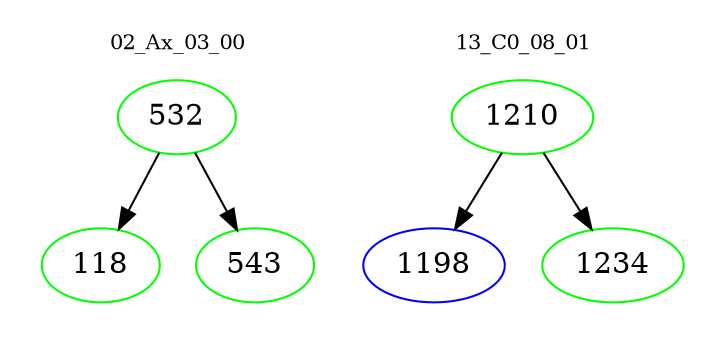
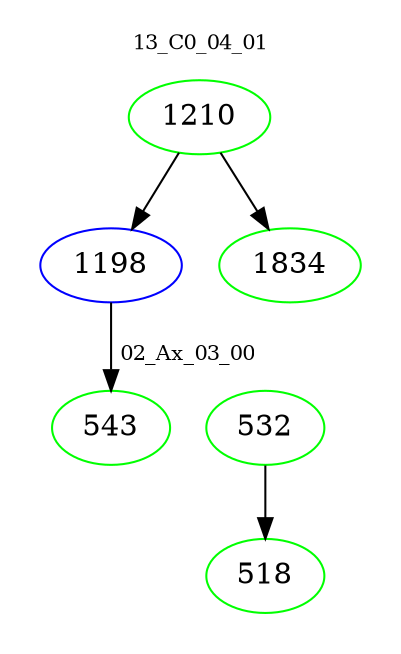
cluster "13_C0_08_01": label "13_C0_08_01" -> "13_C0_04_01"
edge "532" -> "543": now "1198" -> "543"
node "118": label "118" -> "518"
node "1234": label "1234" -> "1834"
